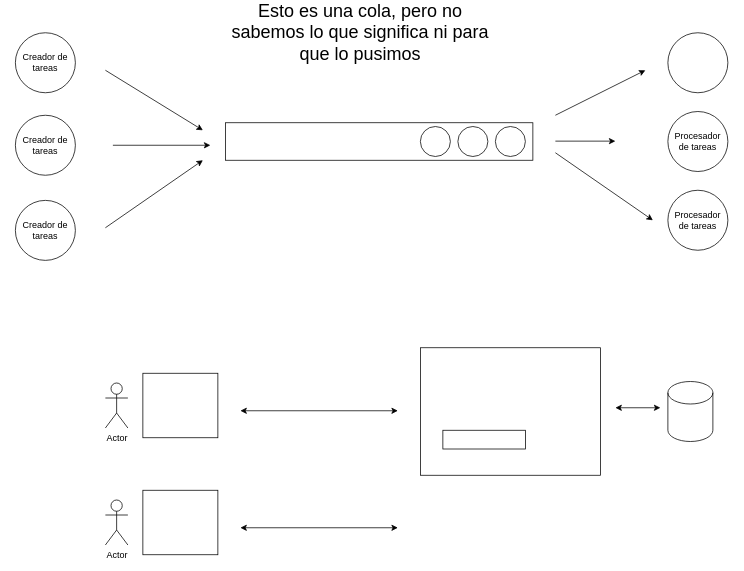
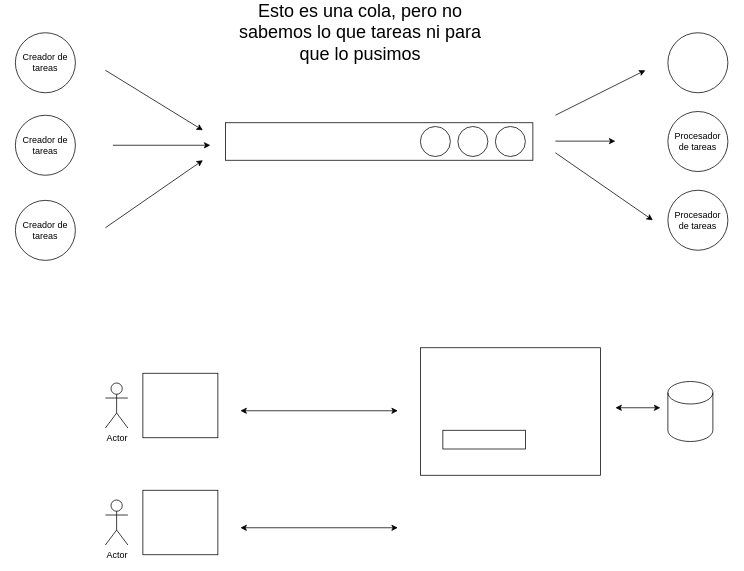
node "Esto es una cola, pero no sabemos lo que significa ni para que lo pusimos": label "Esto es una cola, pero no sabemos lo que significa ni para que lo pusimos" -> "Esto es una cola, pero no sabemos lo que tareas ni para que lo pusimos"
